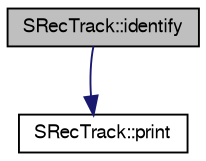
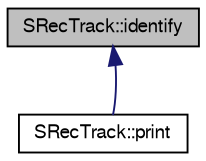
edge "SRecTrack::identify" -> "SRecTrack::print": reversed
